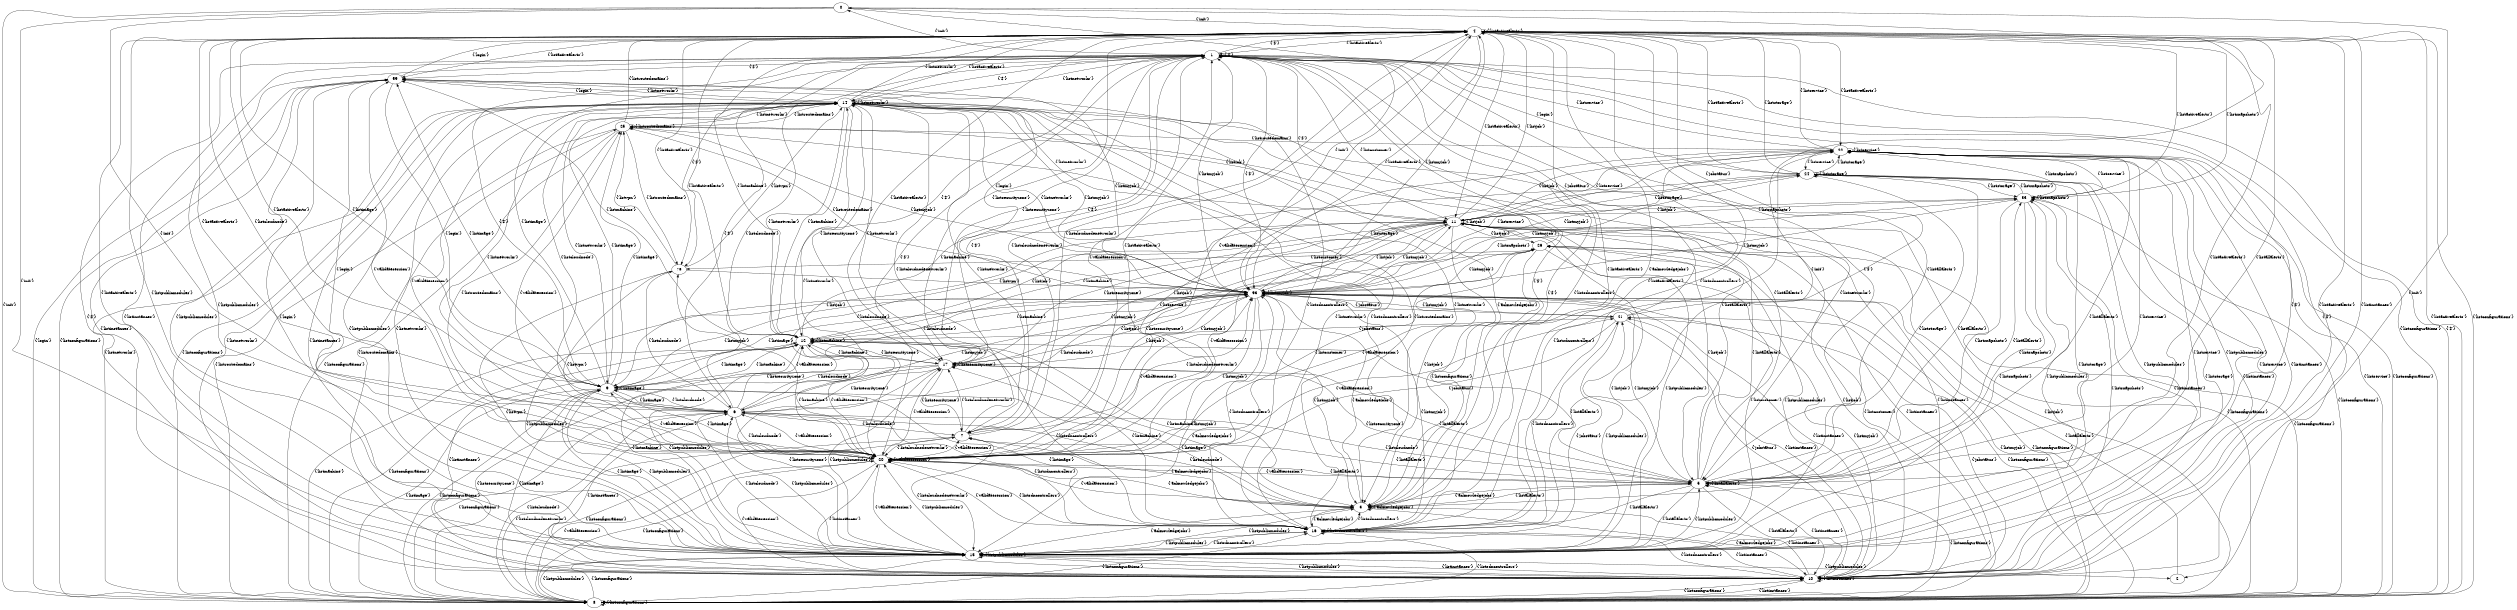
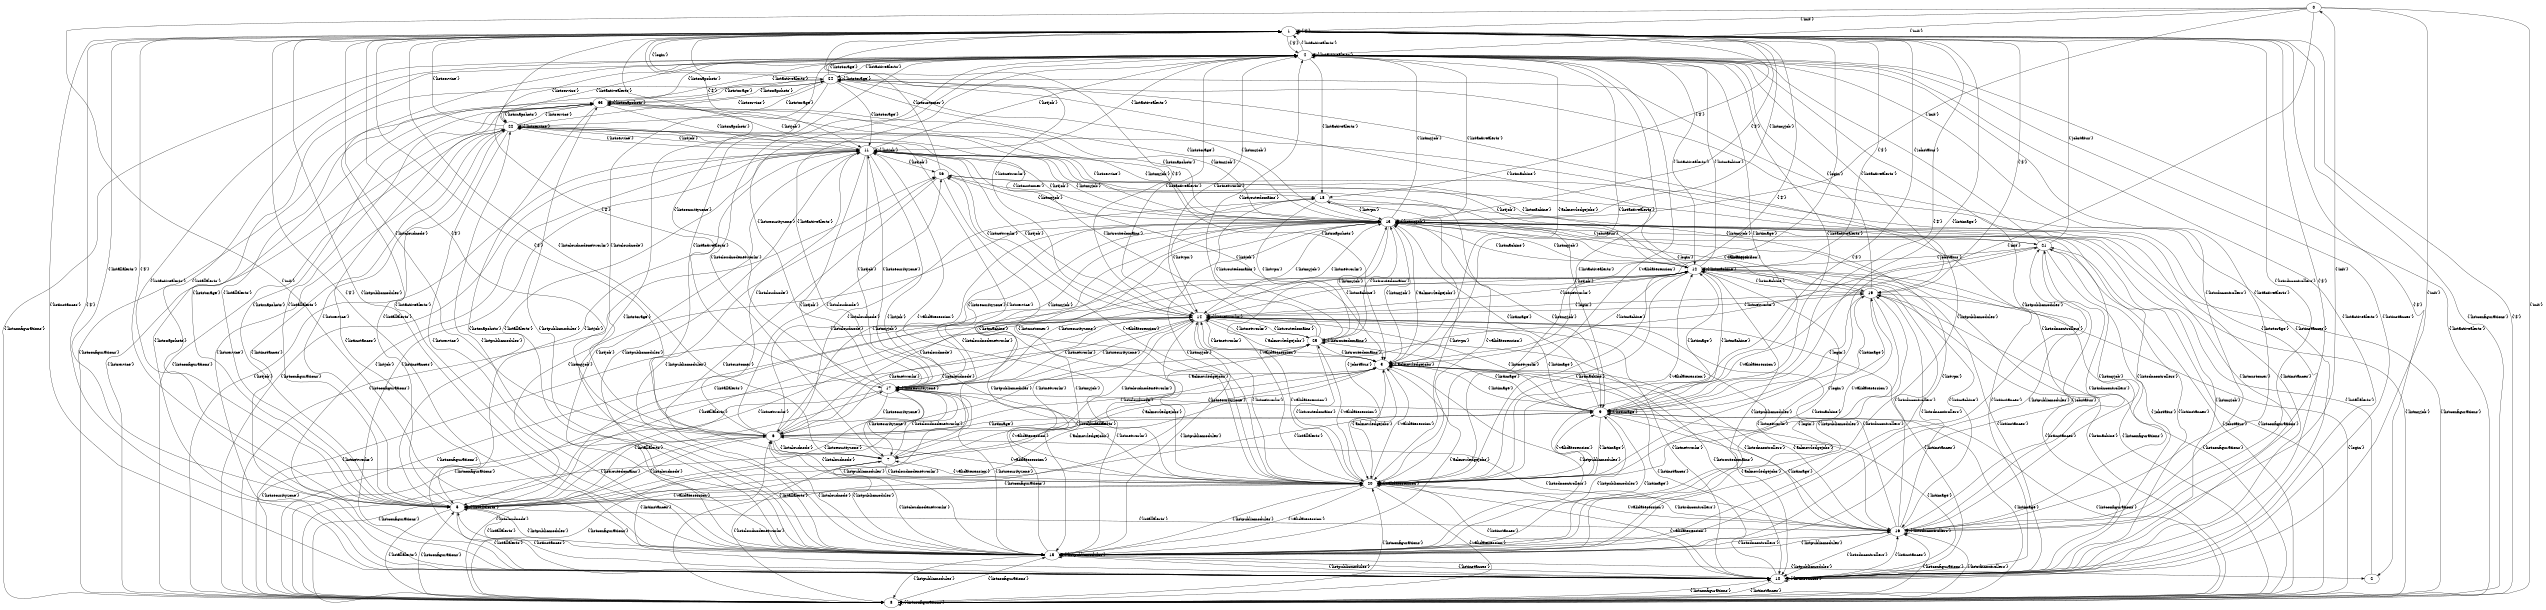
edge "1" -> "0": reversed
node "59": label "59" -> "19"
node "78": label "78" -> "18"
node "93": label "93" -> "13"
edge "26" -> "3": now "8" -> "3"
edge "5" -> "7": now "5" -> "8"
